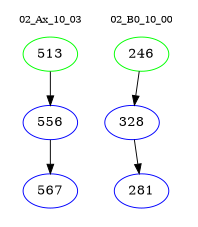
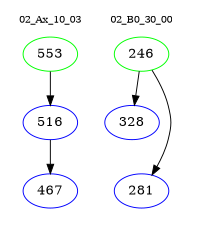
cluster "02_B0_10_00": label "02_B0_10_00" -> "02_B0_30_00"
node "513": label "513" -> "553"
node "556": label "556" -> "516"
edge "328" -> "281": now "246" -> "281"
node "567": label "567" -> "467"
